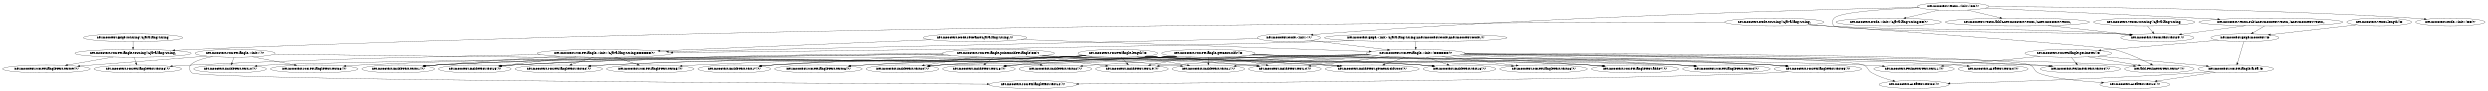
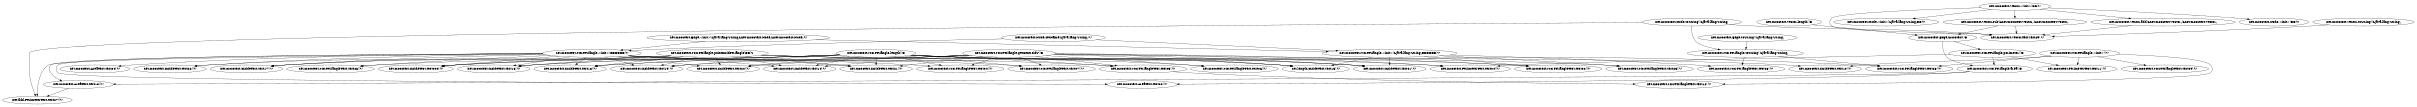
node "net.mooctest.Node.<init>()V": removed
edge "net.mooctest.MoreTriangle.toString()Ljava/lang/String;" -> "net.mooctest.MoreTriangleTest.test09()V": now "net.mooctest.MoreTriangle.toString()Ljava/lang/String;" -> "net.mooctest.MoreTriangleTest.test23()V"
edge "net.mooctest.MoreTriangle.perimeter()D" -> "net.add.PerimeterTest.test27()V": now "net.mooctest.AreaTest.test13()V" -> "net.add.PerimeterTest.test27()V"
node "net.mooctest.InsideTest.test15()V": label "net.mooctest.InsideTest.test15()V" -> "net.length.InsideTest.test15()V"
node "net.mooctest.InsideTest.getCentroidY000()V": label "net.mooctest.InsideTest.getCentroidY000()V" -> "net.mooctest.InsideTest.test000()V"
node "net.mooctest.MoreTriangleTest.add07()V": label "net.mooctest.MoreTriangleTest.add07()V" -> "net.mooctest.MoreTriangleTest.test07()V"
